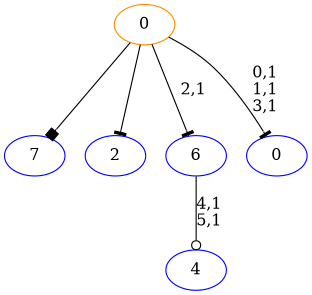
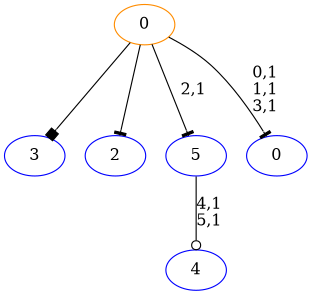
node "7": label "7" -> "3"
node "6": label "6" -> "5"
